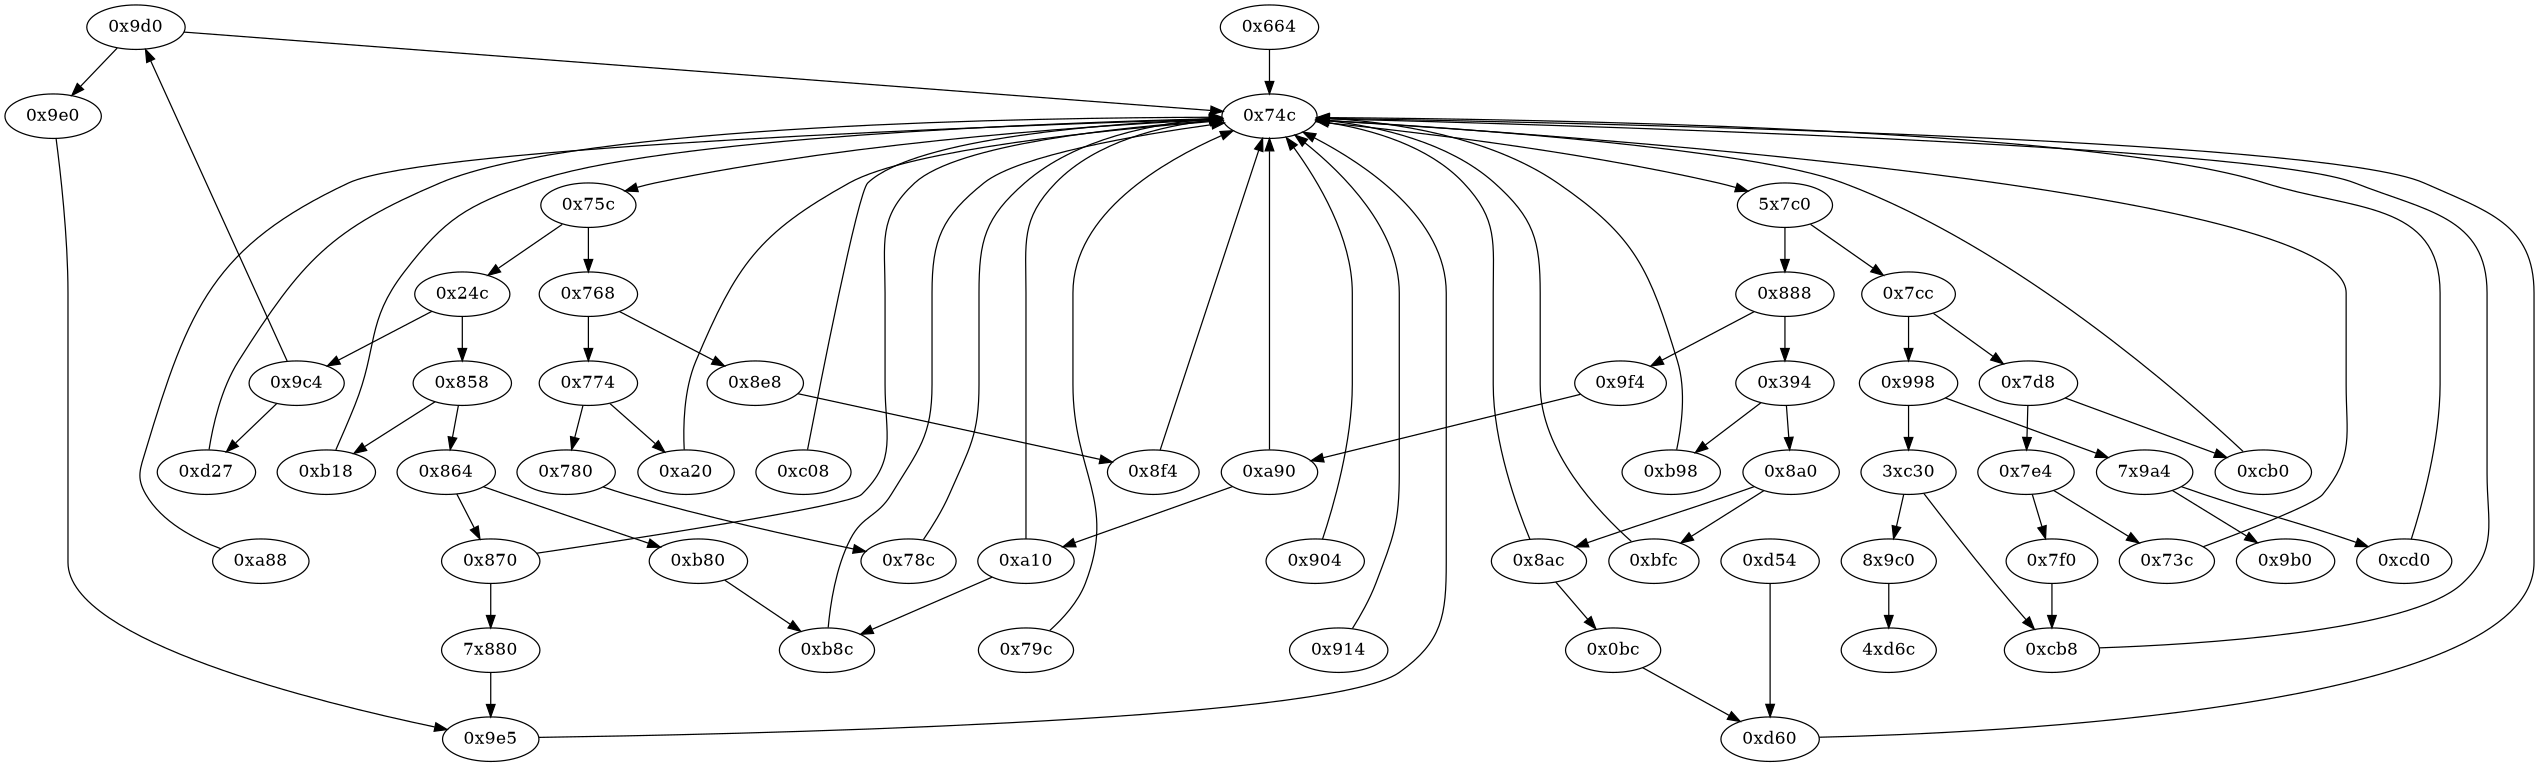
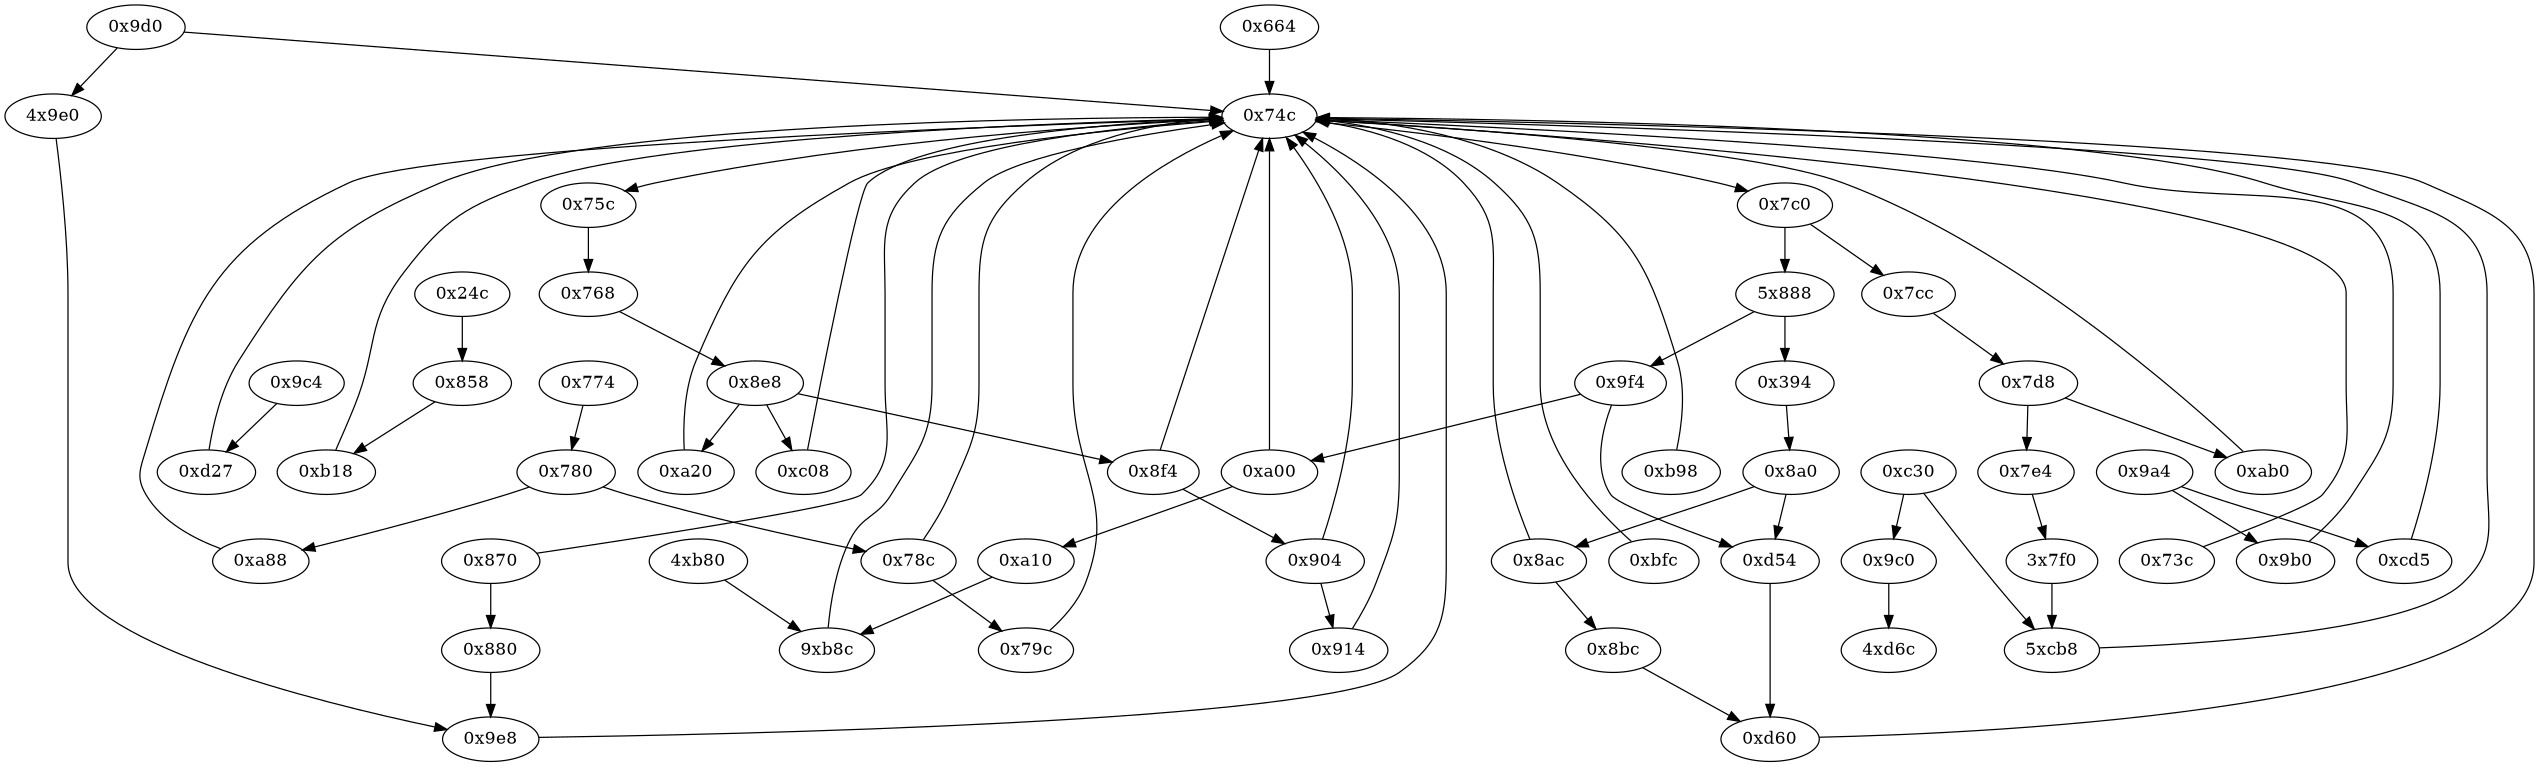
node "0x9e0": label "0x9e0" -> "4x9e0"
node "5x7c0": label "5x7c0" -> "0x7c0"
edge "0x9c4" -> "0x9d0": removed
edge "0x75c" -> "0x24c": removed
edge "0xa10" -> "0x74c": now "0x9b0" -> "0x74c"
node "0x888": label "0x888" -> "5x888"
edge "0x768" -> "0x774": removed
edge "0x24c" -> "0x9c4": removed
node "0x998": removed
edge "0x8e8" -> "0xc08": added
edge "0x774" -> "0xa20": now "0x8e8" -> "0xa20"
edge "0x394" -> "0xb98": removed
node "0x864": removed
node "0xa90": label "0xa90" -> "0xa00"
node "3xc30": label "3xc30" -> "0xc30"
node "7x9a4": label "7x9a4" -> "0x9a4"
node "0xcb0": label "0xcb0" -> "0xab0"
edge "0x9f4" -> "0xd54": added
edge "0x8f4" -> "0x904": added
edge "0x7e4" -> "0x73c": removed
edge "0x8a0" -> "0xbfc": now "0x8a0" -> "0xd54"
edge "0x780" -> "0xa88": added
node "0xb80": label "0xb80" -> "4xb80"
node "8x9c0": label "8x9c0" -> "0x9c0"
node "0x7f0": label "0x7f0" -> "3x7f0"
node "0xcd0": label "0xcd0" -> "0xcd5"
edge "0x904" -> "0x914": added
edge "0x78c" -> "0x79c": added
node "7x880": label "7x880" -> "0x880"
node "0xb8c": label "0xb8c" -> "9xb8c"
node "0x0bc": label "0x0bc" -> "0x8bc"
node "0xcb8": label "0xcb8" -> "5xcb8"
node "0x9e5": label "0x9e5" -> "0x9e8"
